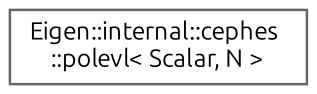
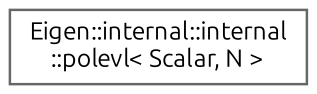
node "Eigen::internal::cephes ::polevl< Scalar, N >": label "Eigen::internal::cephes ::polevl< Scalar, N >" -> "Eigen::internal::internal ::polevl< Scalar, N >"
